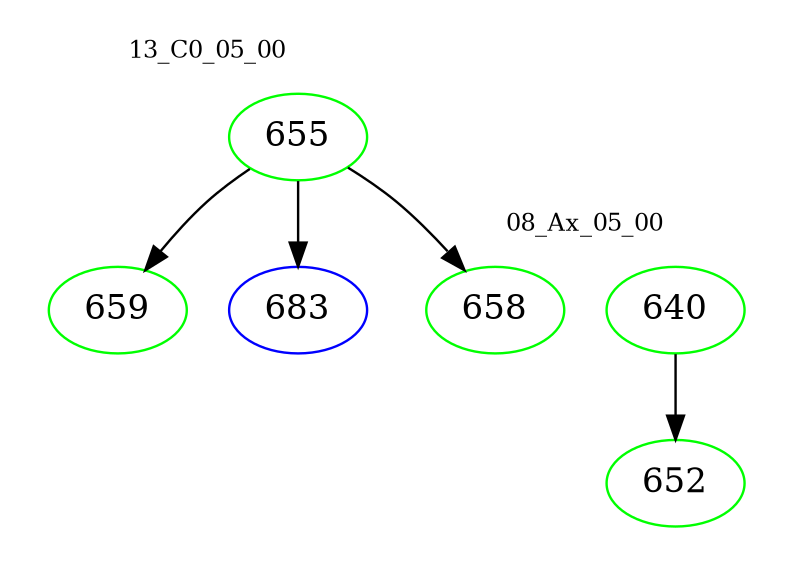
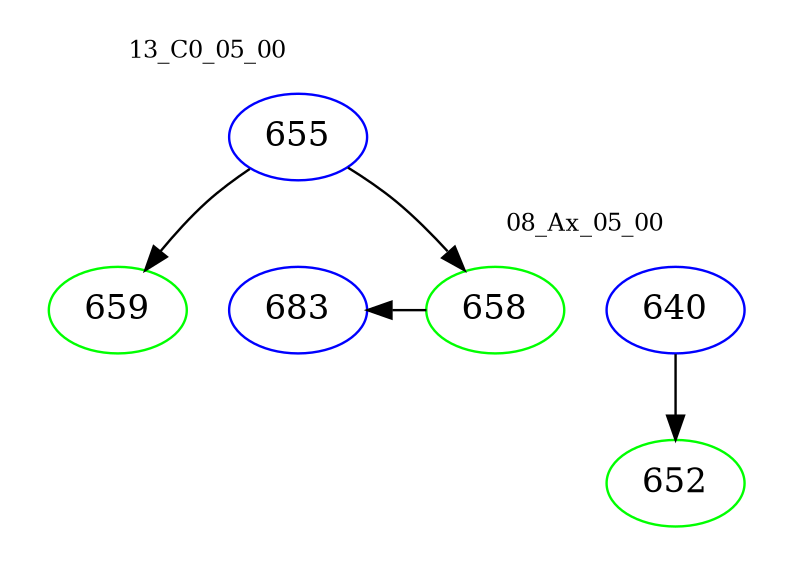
node "655": color green -> blue
edge "655" -> "683": now "658" -> "683"
node "640": color green -> blue
